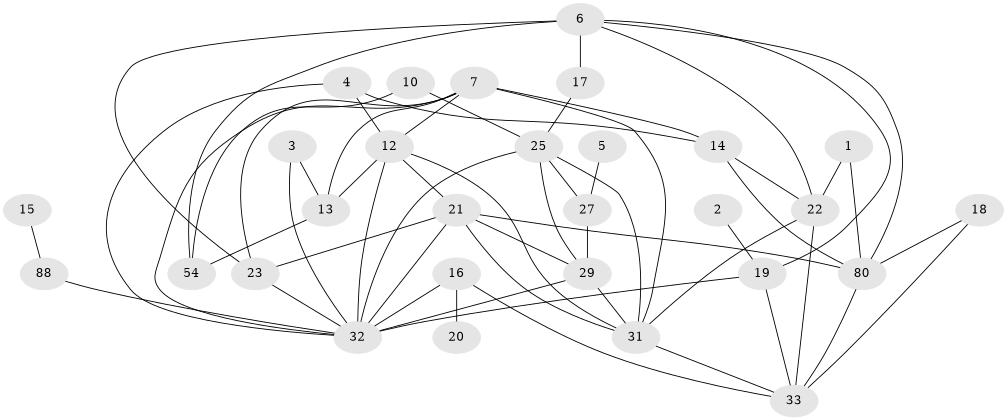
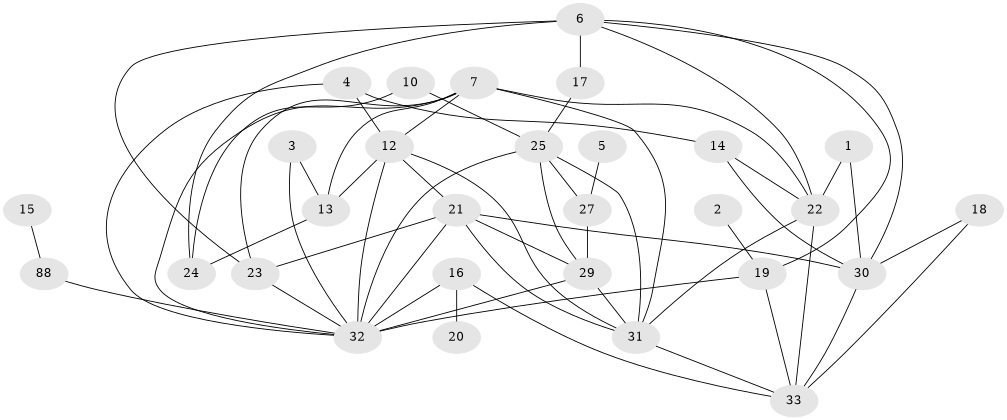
edge "7" -- "14": now "7" -- "22"
node "54": label "54" -> "24"
node "80": label "80" -> "30"
